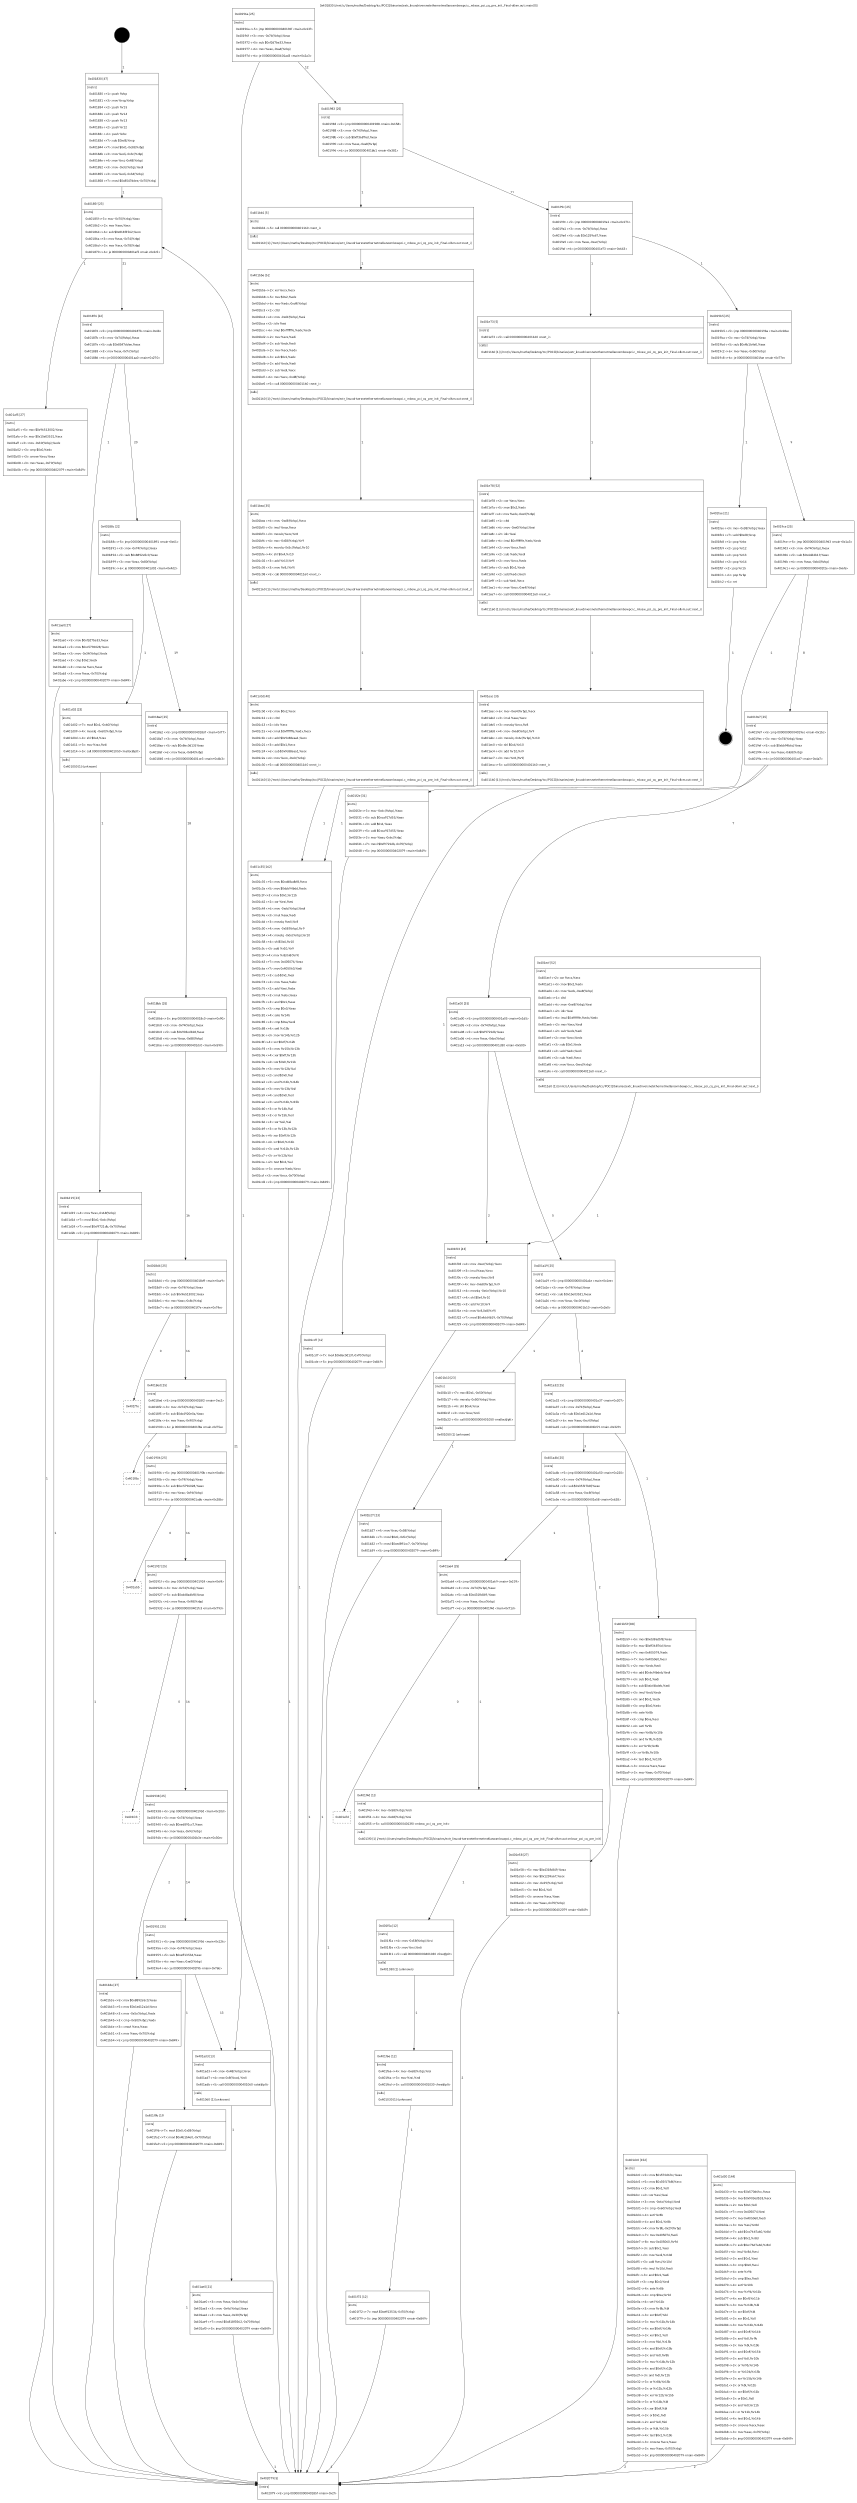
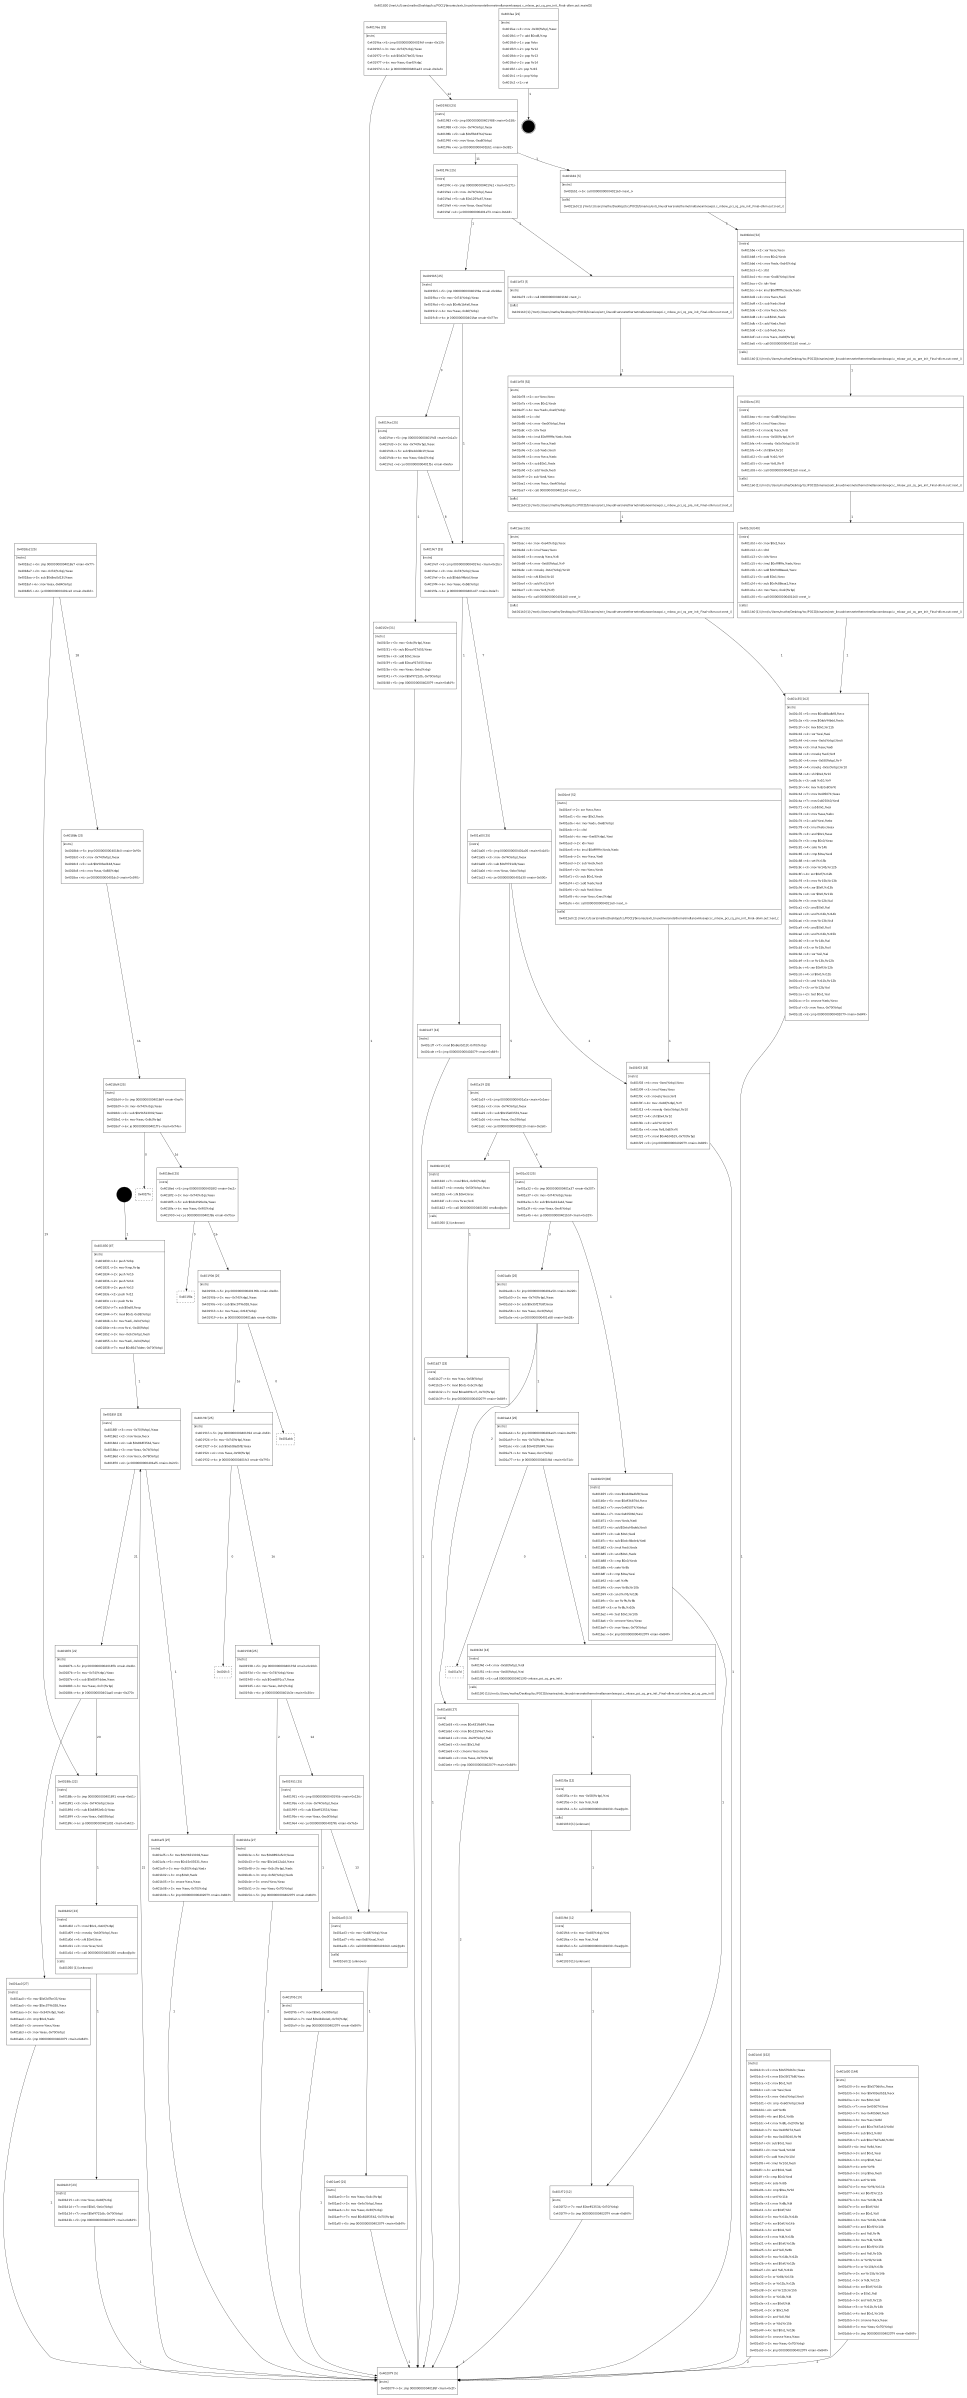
edge "0x4019b5 [25]" -> "0x401fae [21]": now "0x4019b5 [25]" -> "0x4019e7 [25]"
edge "0x40188c [22]" -> "0x4018a2 [25]": reversed
edge "0x401b59 [88]" -> "0x402079 [5]": now "0x401b59 [88]" -> "0x401f72 [12]"
